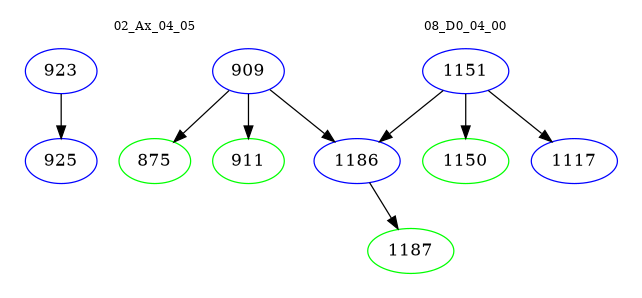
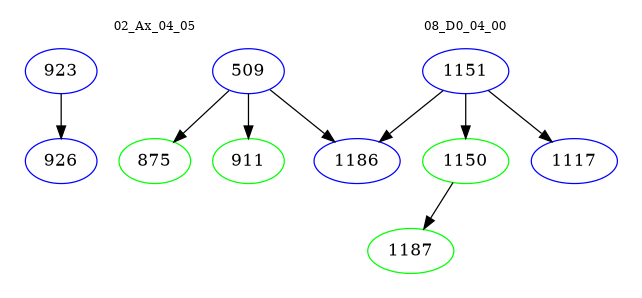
node "909": label "909" -> "509"
node "925": label "925" -> "926"
edge "1186" -> "1187": now "1150" -> "1187"
